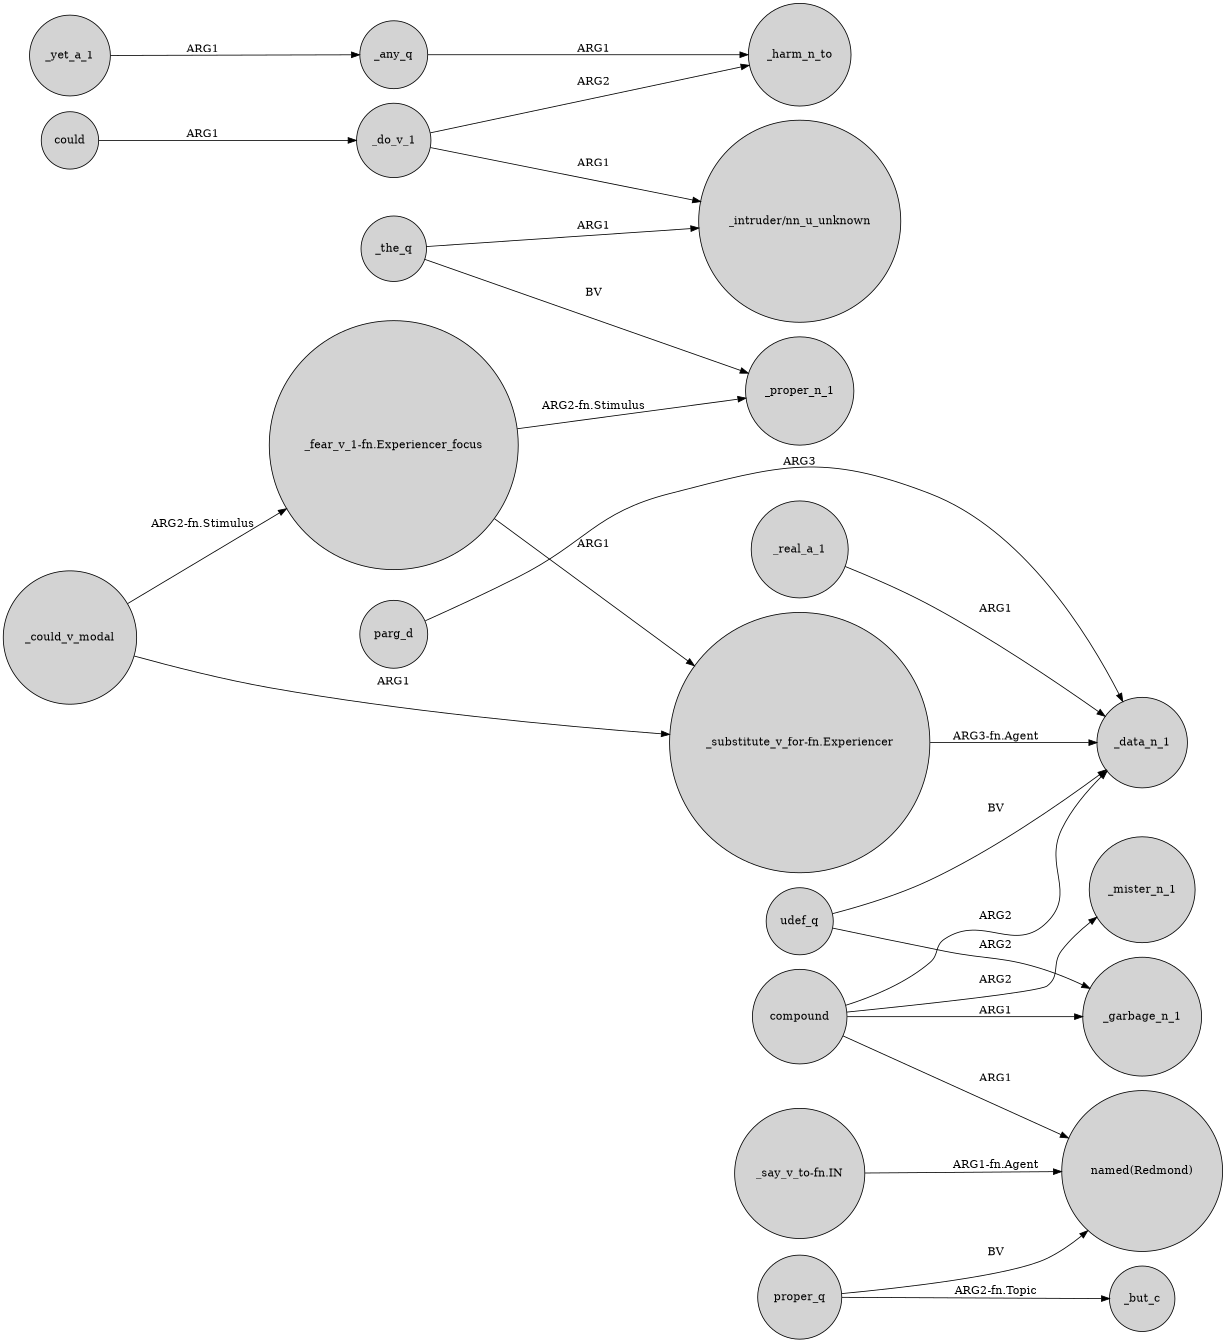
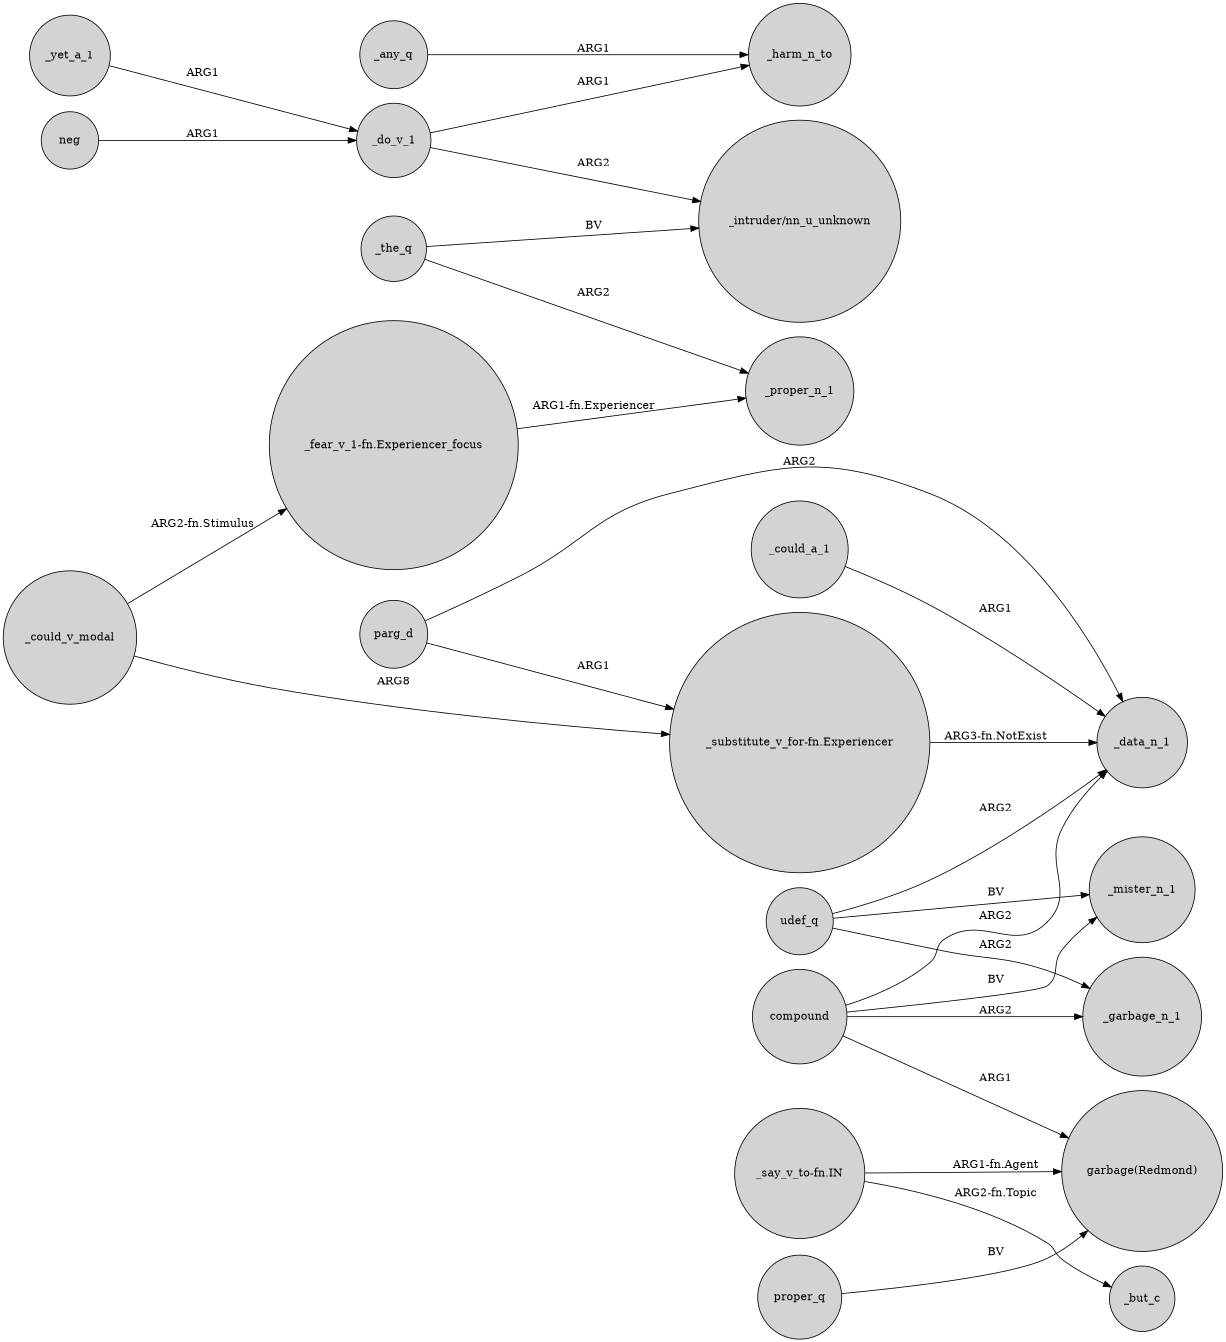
edge "_yet_a_1" -> "_any_q": now "_yet_a_1" -> "_do_v_1"
edge "_do_v_1" -> "_harm_n_to": label "ARG2" -> "ARG1"
node "could": label "could" -> "neg"
edge "_do_v_1" -> "_intruder/nn_u_unknown": label "ARG1" -> "ARG2"
edge "_the_q" -> "_intruder/nn_u_unknown": label "ARG1" -> "BV"
edge "_the_q" -> "_proper_n_1": label "BV" -> "ARG2"
edge "_fear_v_1-fn.Experiencer_focus" -> "_proper_n_1": label "ARG2-fn.Stimulus" -> "ARG1-fn.Experiencer"
edge "parg_d" -> "_data_n_1": label "ARG3" -> "ARG2"
node "_real_a_1": label "_real_a_1" -> "_could_a_1"
edge "_fear_v_1-fn.Experiencer_focus" -> "_substitute_v_for-fn.Experiencer": now "parg_d" -> "_substitute_v_for-fn.Experiencer"
edge "_could_v_modal" -> "_substitute_v_for-fn.Experiencer": label "ARG1" -> "ARG8"
edge "_substitute_v_for-fn.Experiencer" -> "_data_n_1": label "ARG3-fn.Agent" -> "ARG3-fn.NotExist"
edge "udef_q" -> "_data_n_1": label "BV" -> "ARG2"
edge "udef_q" -> "_mister_n_1": added, label "BV"
edge "compound" -> "_mister_n_1": label "ARG2" -> "BV"
edge "compound" -> "_garbage_n_1": label "ARG1" -> "ARG2"
node "named(Redmond)": label "named(Redmond)" -> "garbage(Redmond)"
edge "proper_q" -> "_but_c": now "_say_v_to-fn.IN" -> "_but_c"
